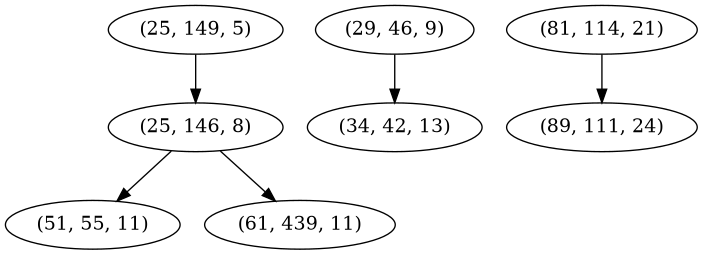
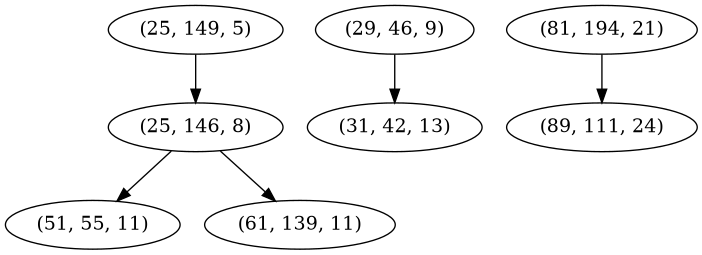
node "(81, 114, 21)": label "(81, 114, 21)" -> "(81, 194, 21)"
node "(34, 42, 13)": label "(34, 42, 13)" -> "(31, 42, 13)"
node "(61, 439, 11)": label "(61, 439, 11)" -> "(61, 139, 11)"
